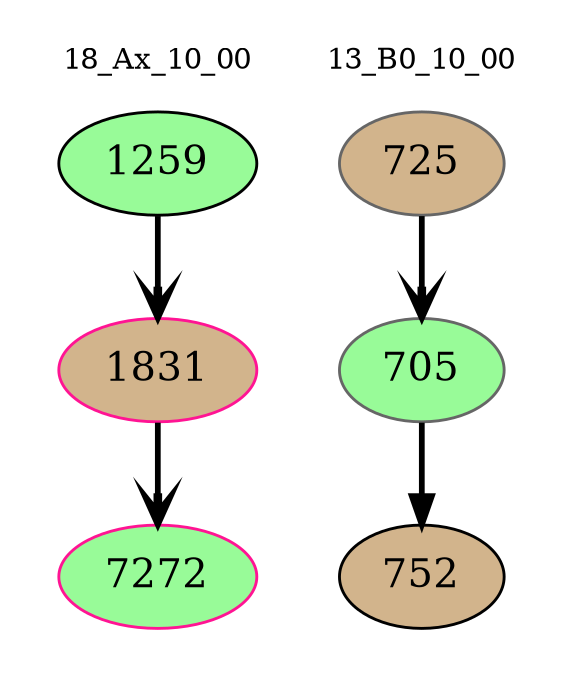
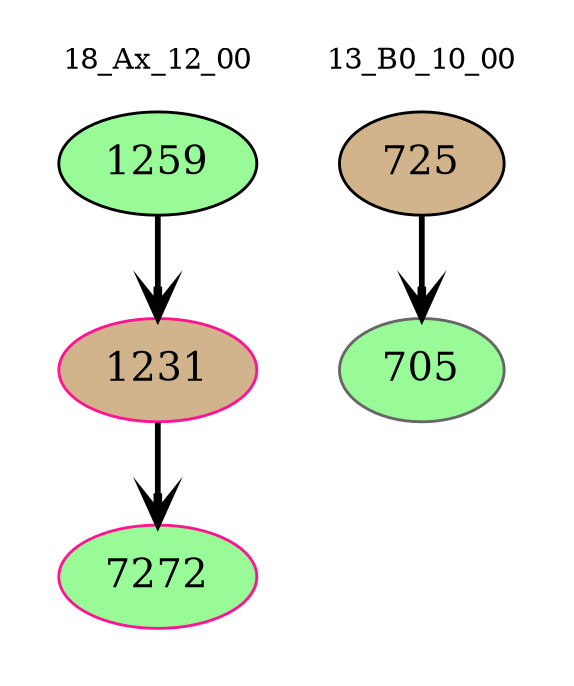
cluster "18_Ax_10_00": label "18_Ax_10_00" -> "18_Ax_12_00"
node "725": color gray40 -> black
node "1831": label "1831" -> "1231"
node "752": removed
